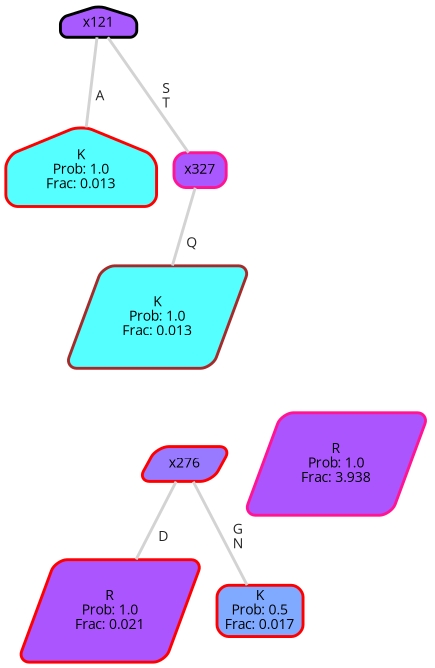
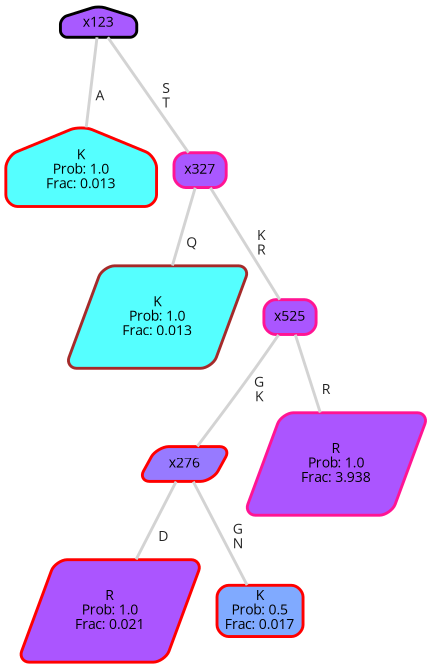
node "x121": label "x121" -> "x123"
node "x525": added
